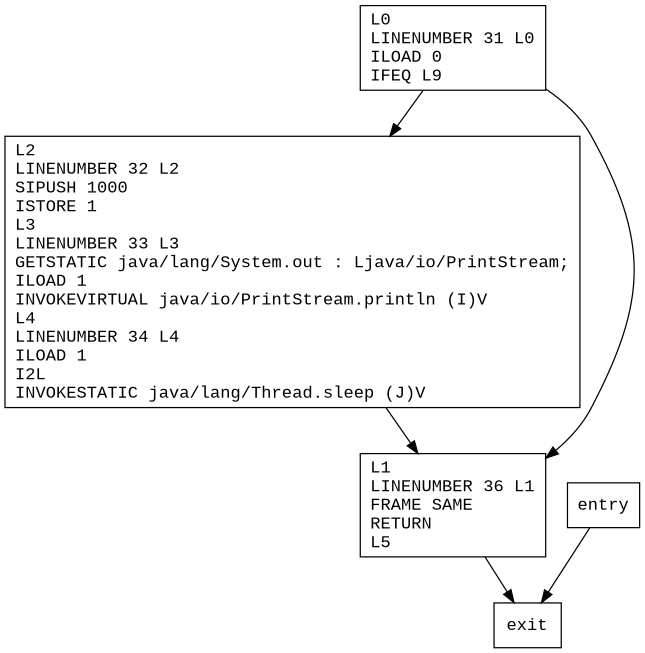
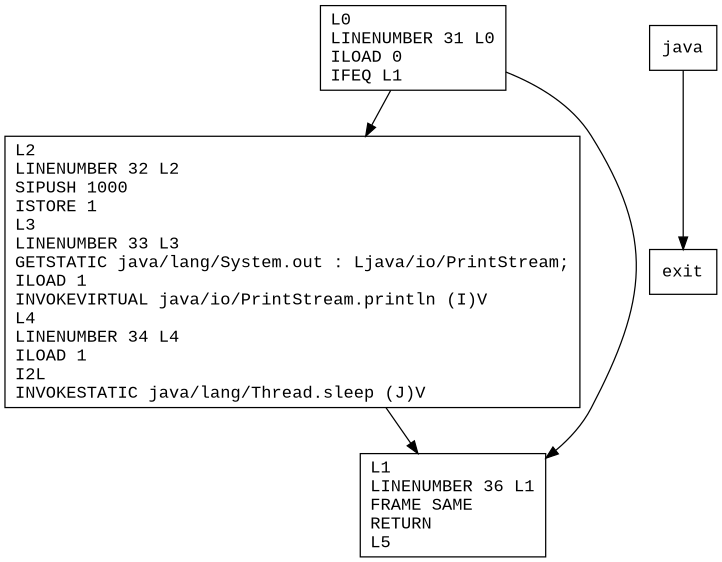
node "L0 LINENUMBER 31 L0 ILOAD 0 IFEQ L9": label "L0 LINENUMBER 31 L0 ILOAD 0 IFEQ L9" -> "L0 LINENUMBER 31 L0 ILOAD 0 IFEQ L1"
node "entry": label "entry" -> "java"
edge "L1 LINENUMBER 36 L1 FRAME SAME RETURN L5" -> "exit": removed
